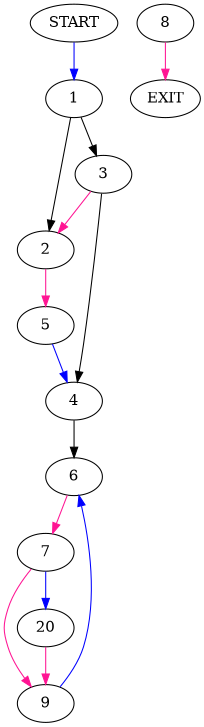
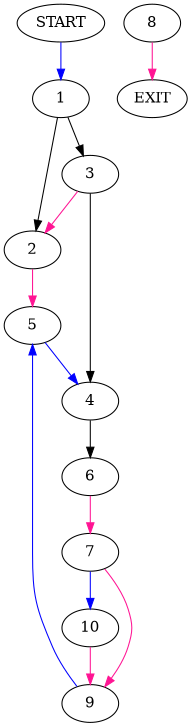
edge "9" -> "6": now "9" -> "5"
node "20": label "20" -> "10"
